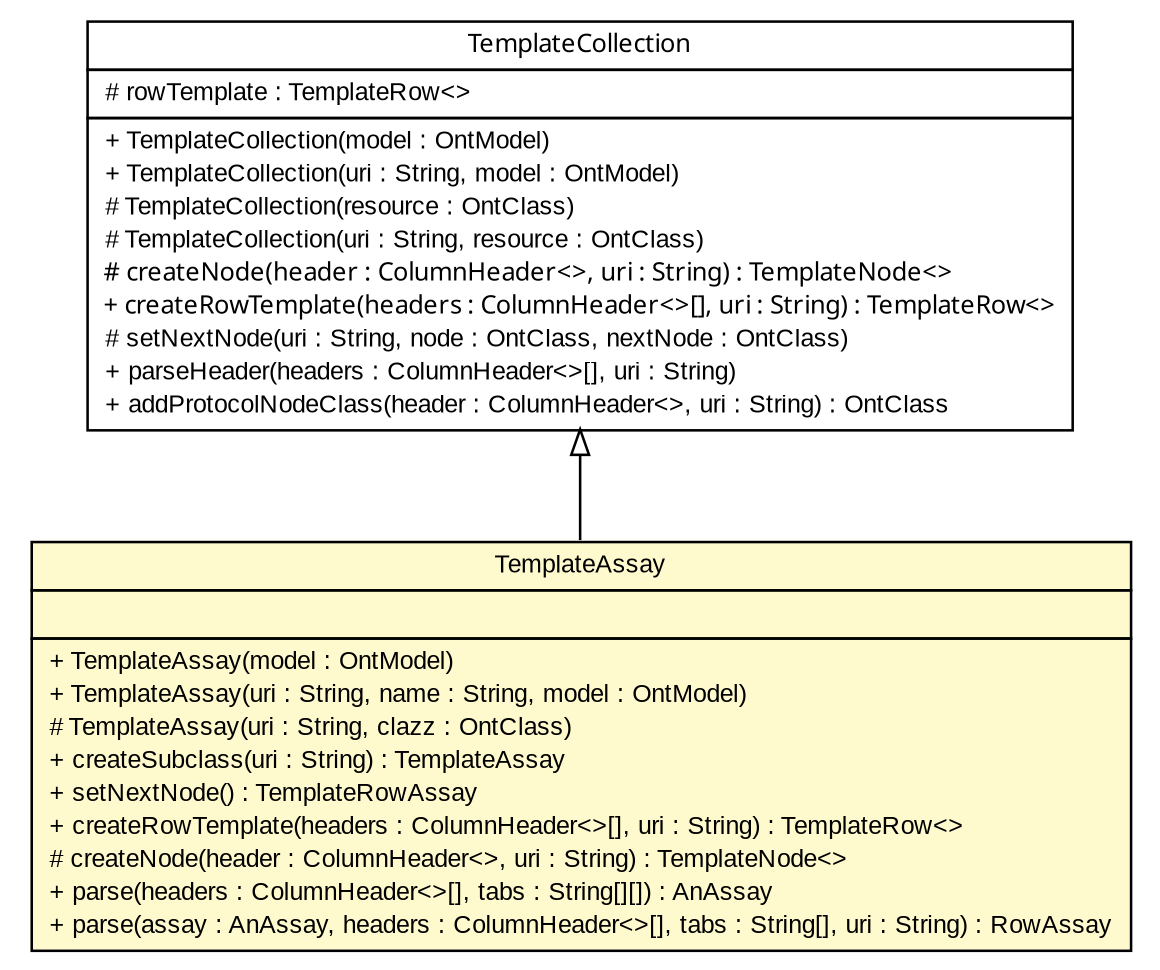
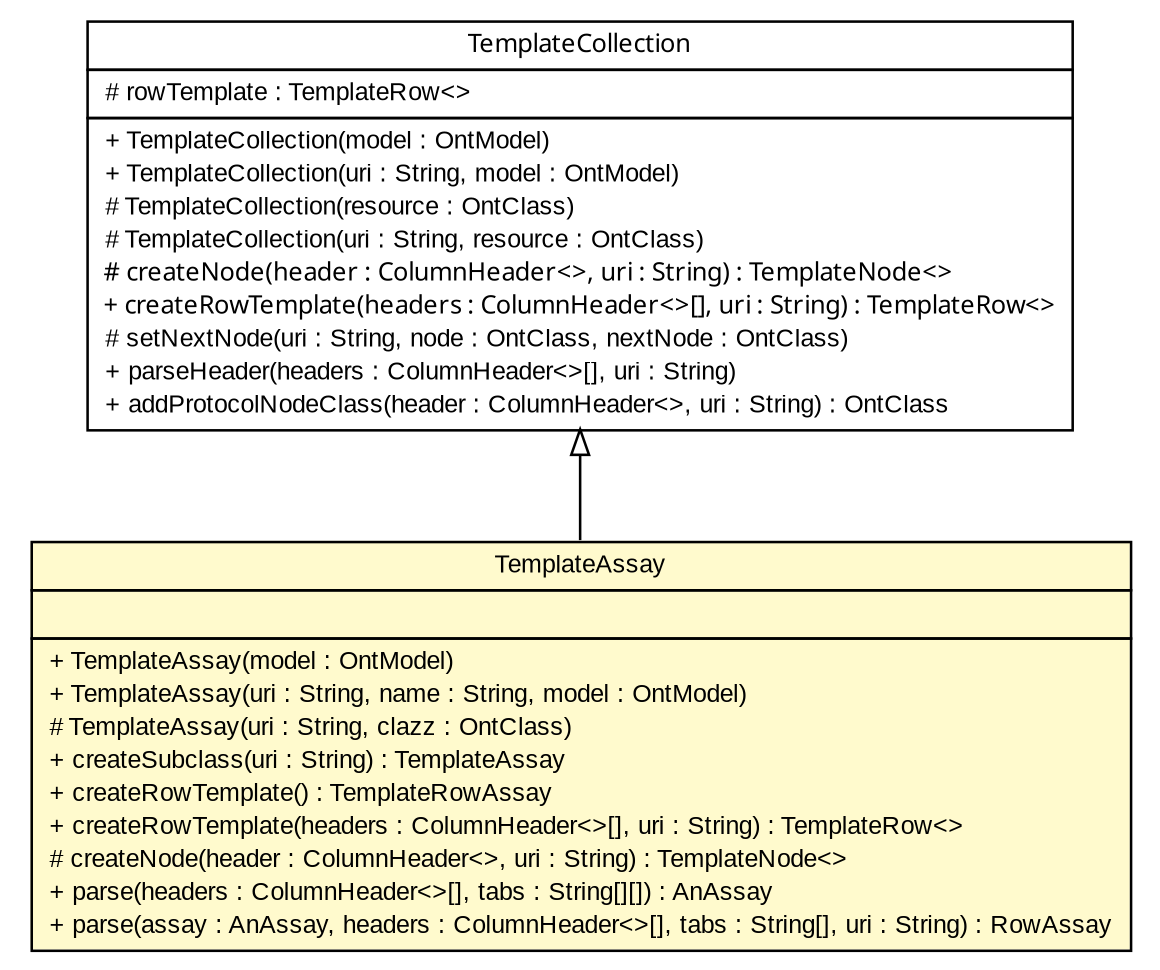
node "TemplateAssay": text "+ setNextNode() : TemplateRowAssay" -> "+ createRowTemplate() : TemplateRowAssay"
